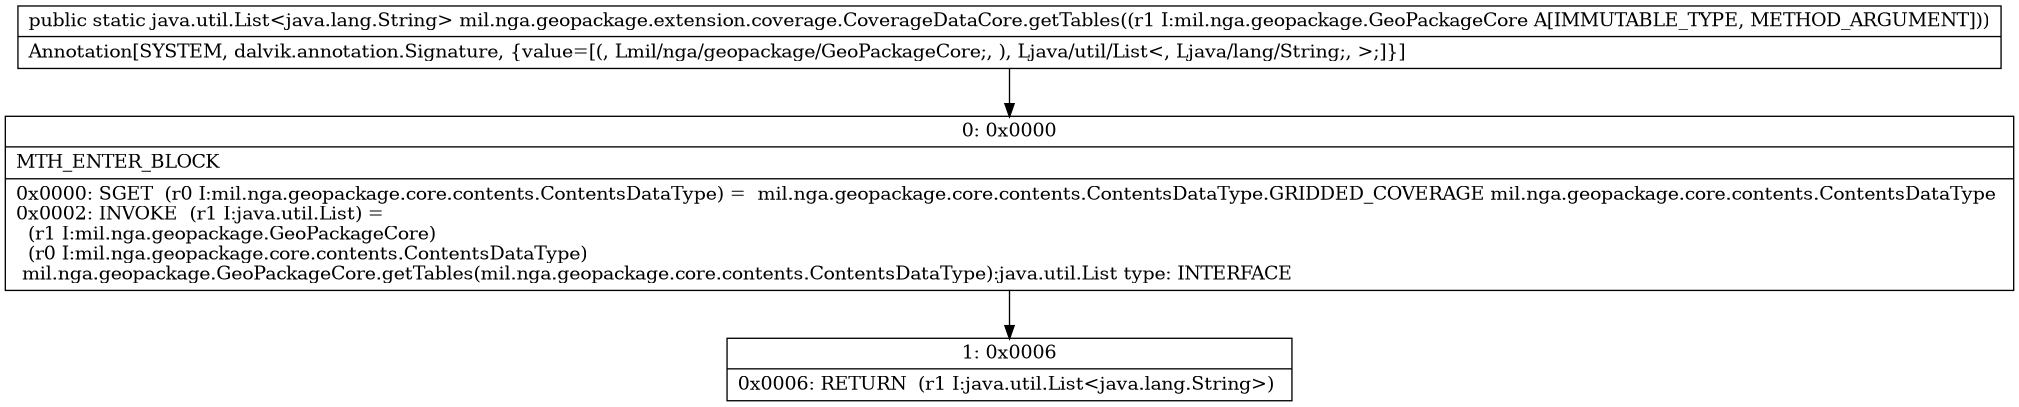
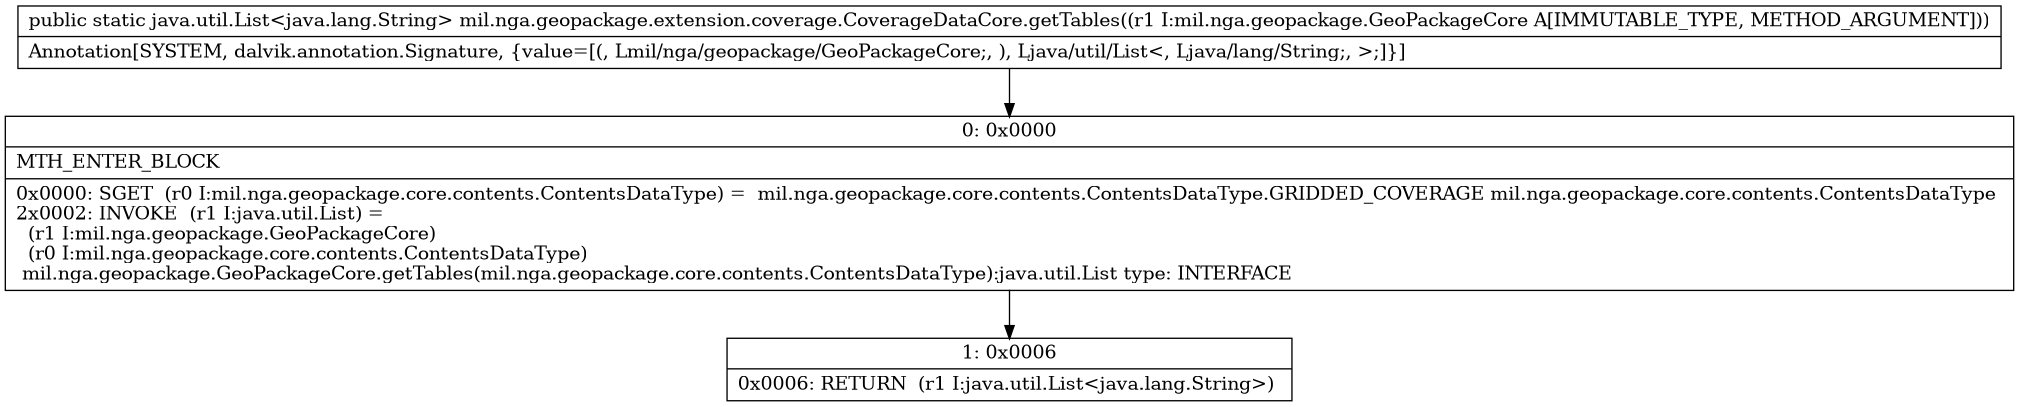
node "0: 0x0000": text "0x0002: INVOKE  (r1 I:java.util.List) =" -> "2x0002: INVOKE  (r1 I:java.util.List) ="
